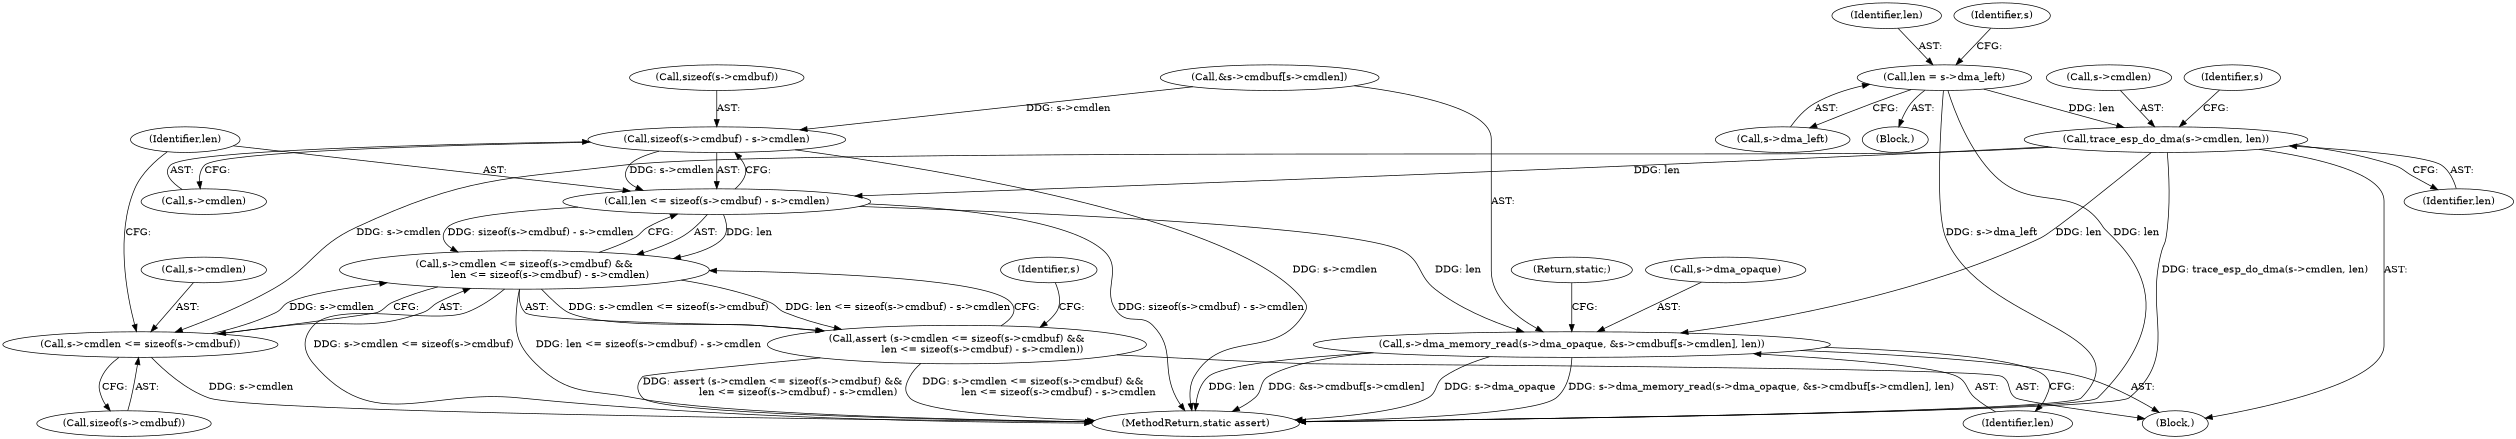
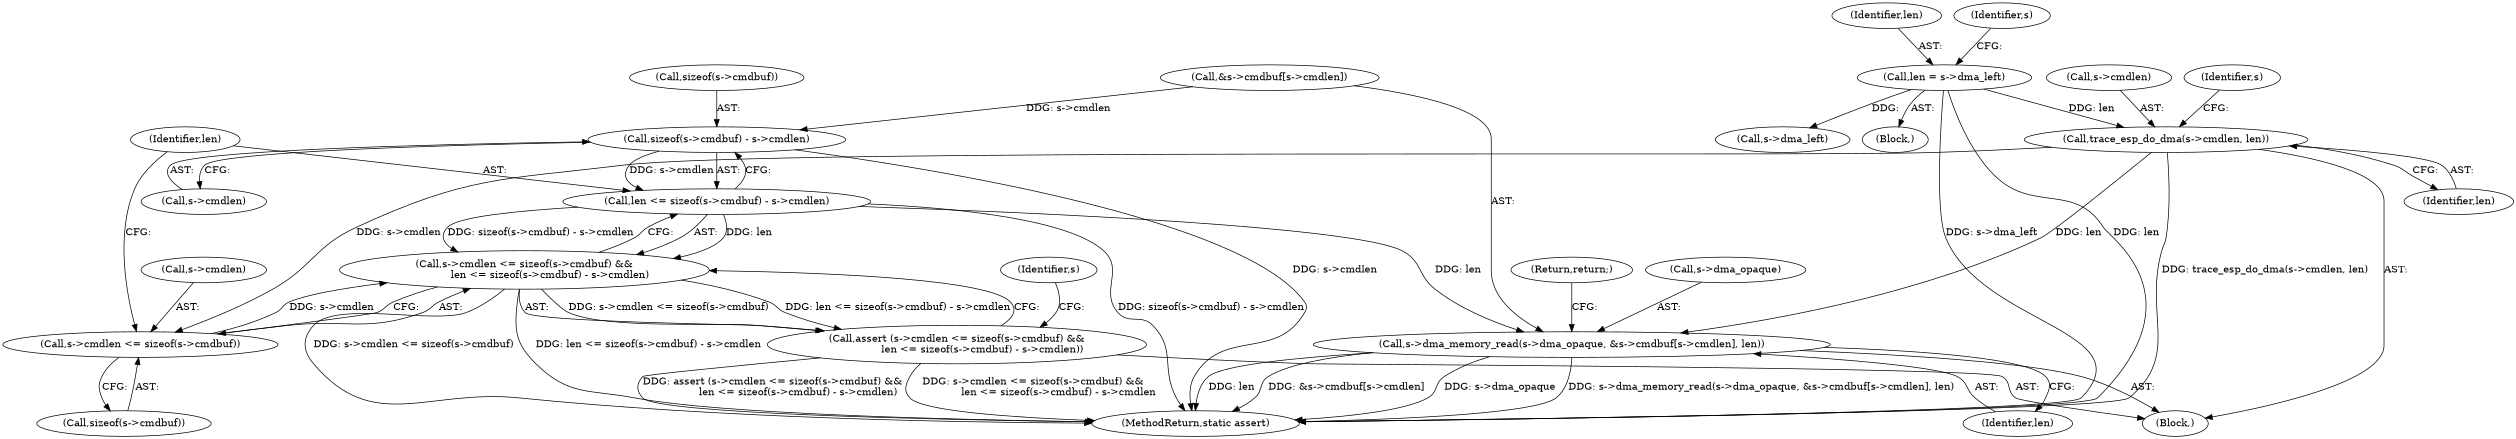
edge "(Call,s->dma_left)" -> "(Call,len = s->dma_left)": removed, label "AST:"
edge "(Call,len = s->dma_left)" -> "(Call,s->dma_left)": label "CFG: " -> "DDG: "
edge "(Call,trace_esp_do_dma(s->cmdlen, len))" -> "(Call,len <= sizeof(s->cmdbuf) - s->cmdlen)": removed, label "DDG: len"
node "(Return,static;)": label "(Return,static;)" -> "(Return,return;)"
edge "(Call,s->cmdlen <= sizeof(s->cmdbuf))" -> "(MethodReturn,static assert)": removed, label "DDG: s->cmdlen"
